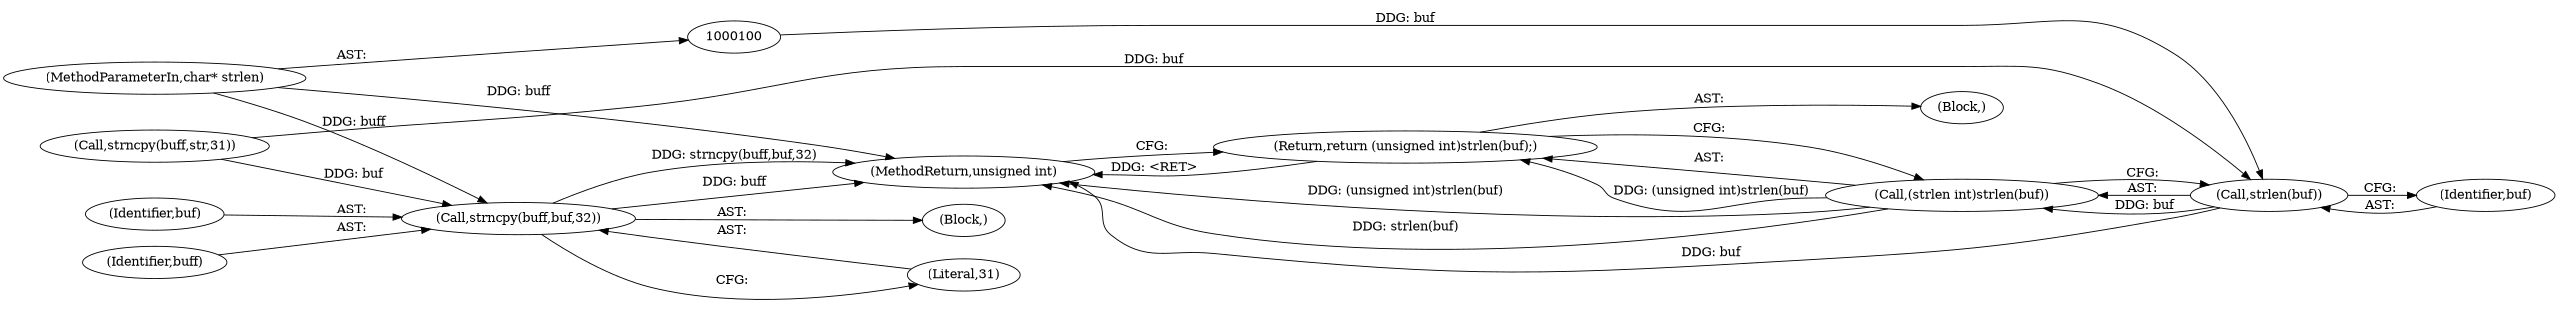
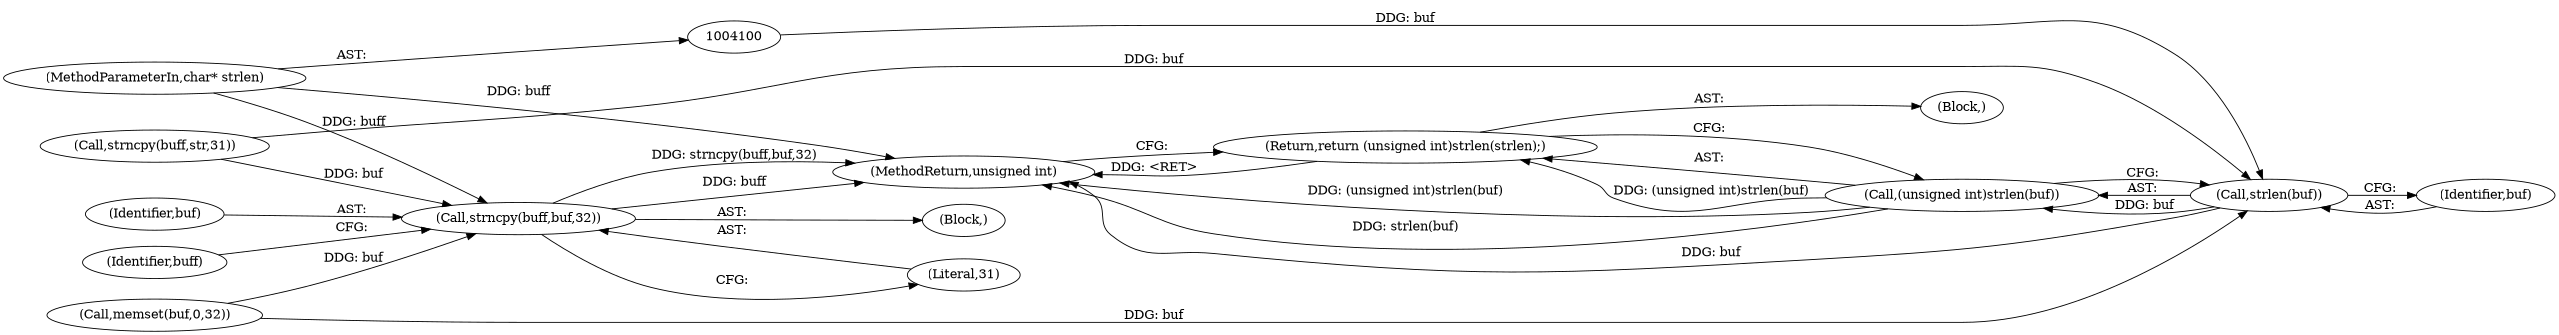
node "1000100": label "1000100" -> "1004100"
node "(Return,return (unsigned int)strlen(buf);)": label "(Return,return (unsigned int)strlen(buf);)" -> "(Return,return (unsigned int)strlen(strlen);)"
node "(Call,(strlen int)strlen(buf))": label "(Call,(strlen int)strlen(buf))" -> "(Call,(unsigned int)strlen(buf))"
edge "(Identifier,buff)" -> "(Call,strncpy(buff,buf,32))": label "AST: " -> "CFG: "
node "(Call,memset(buf,0,32))": added
